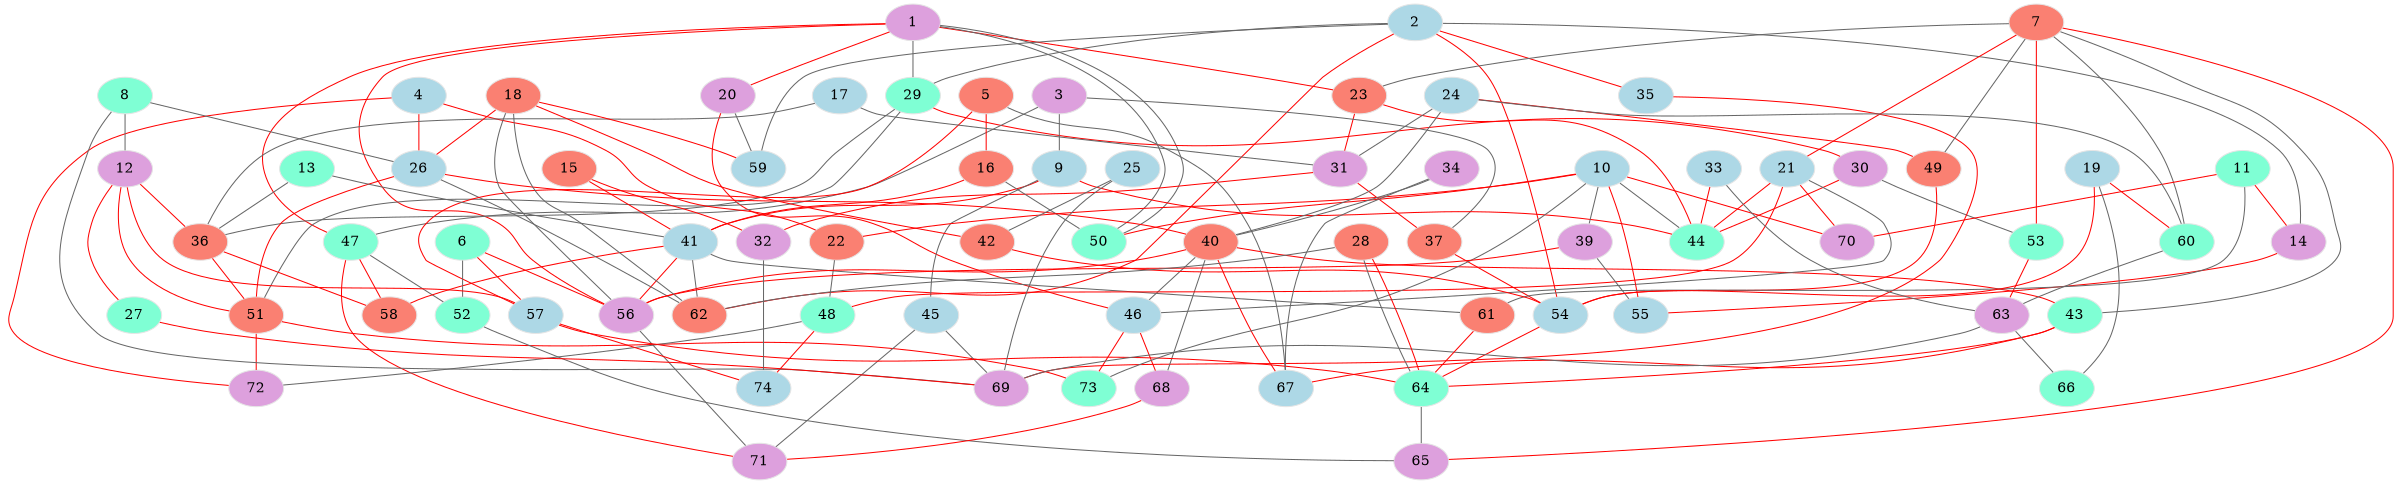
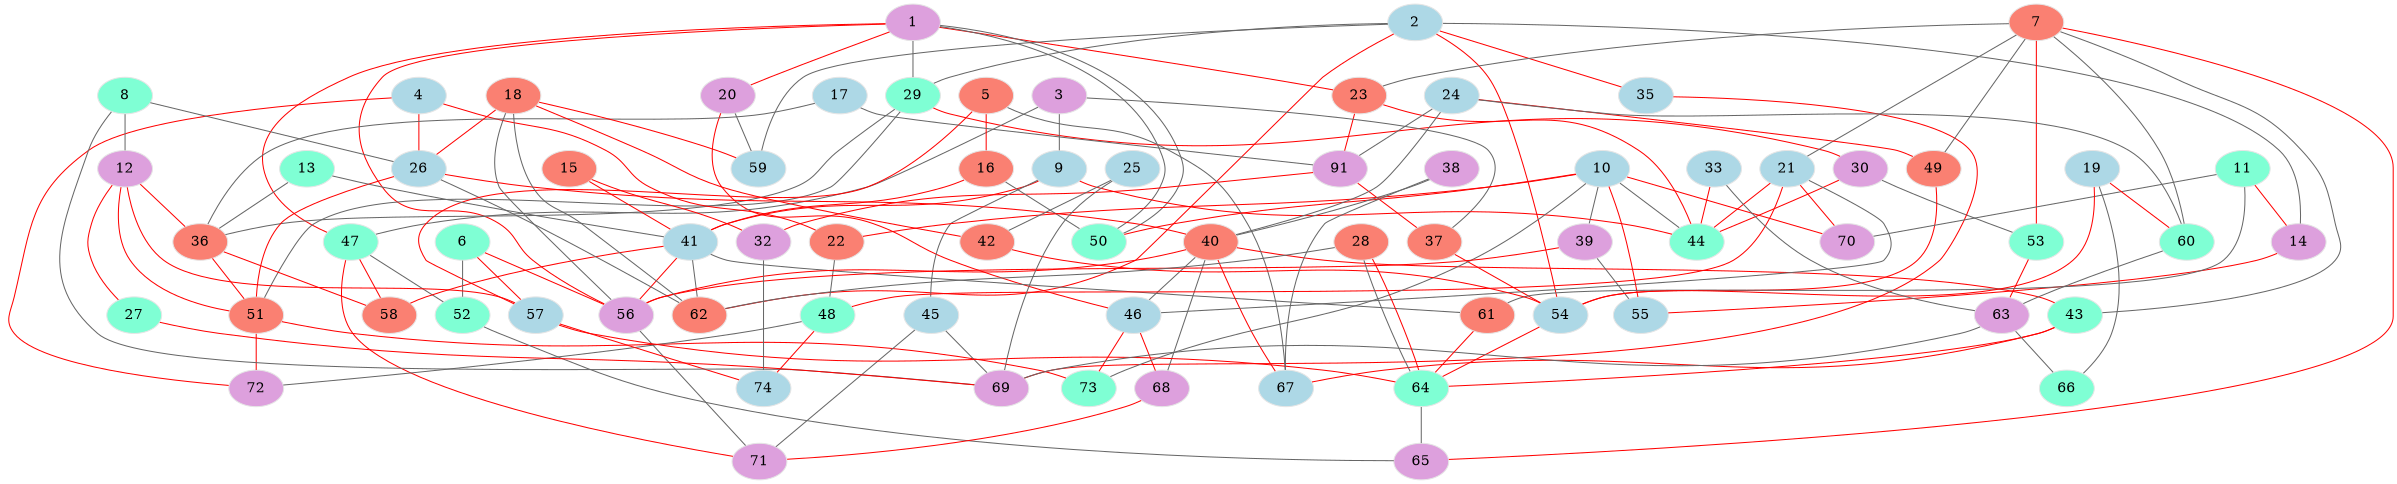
edge "7" -- "21": color red -> gray40
node "31": label "31" -> "91"
node "34": label "34" -> "38"
edge "11" -- "70": color red -> gray40
